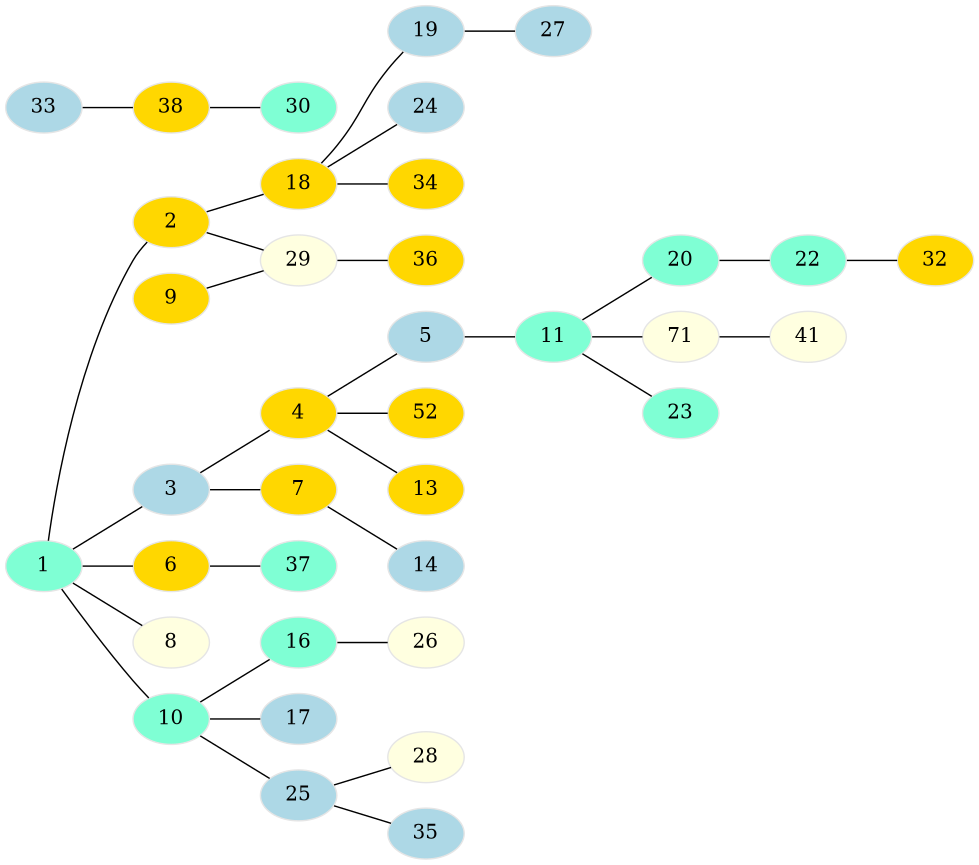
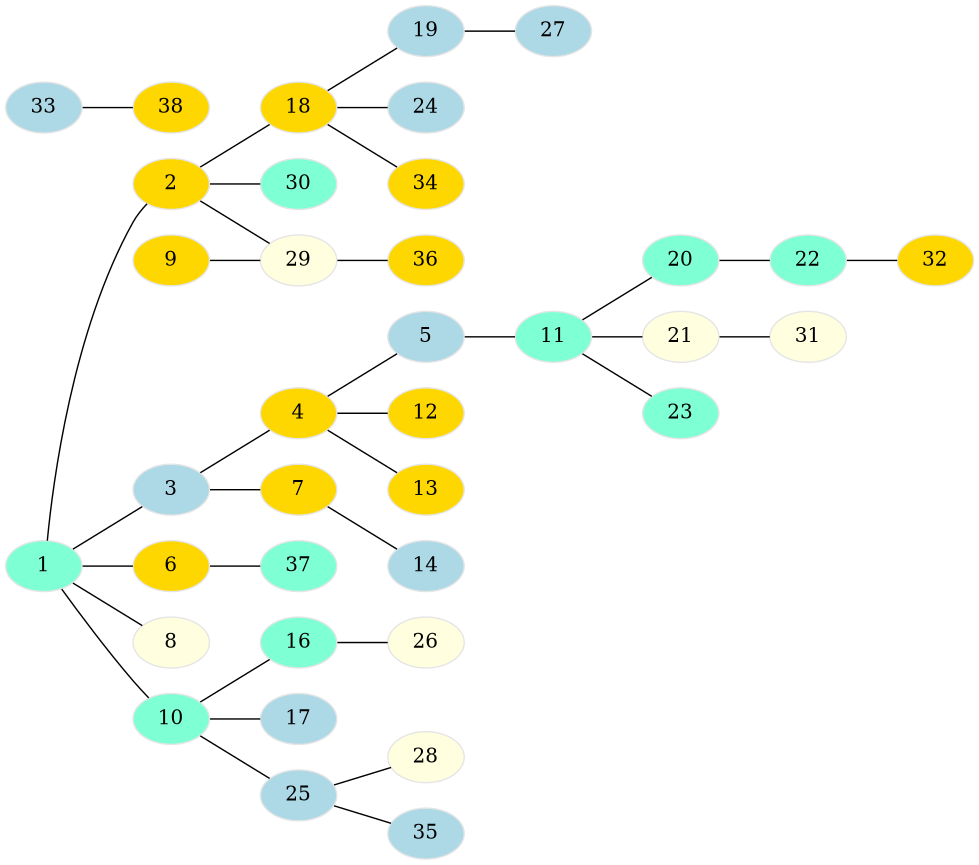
edge "38" -- "30": now "2" -- "30"
node "71": label "71" -> "21"
node "41": label "41" -> "31"
node "52": label "52" -> "12"
